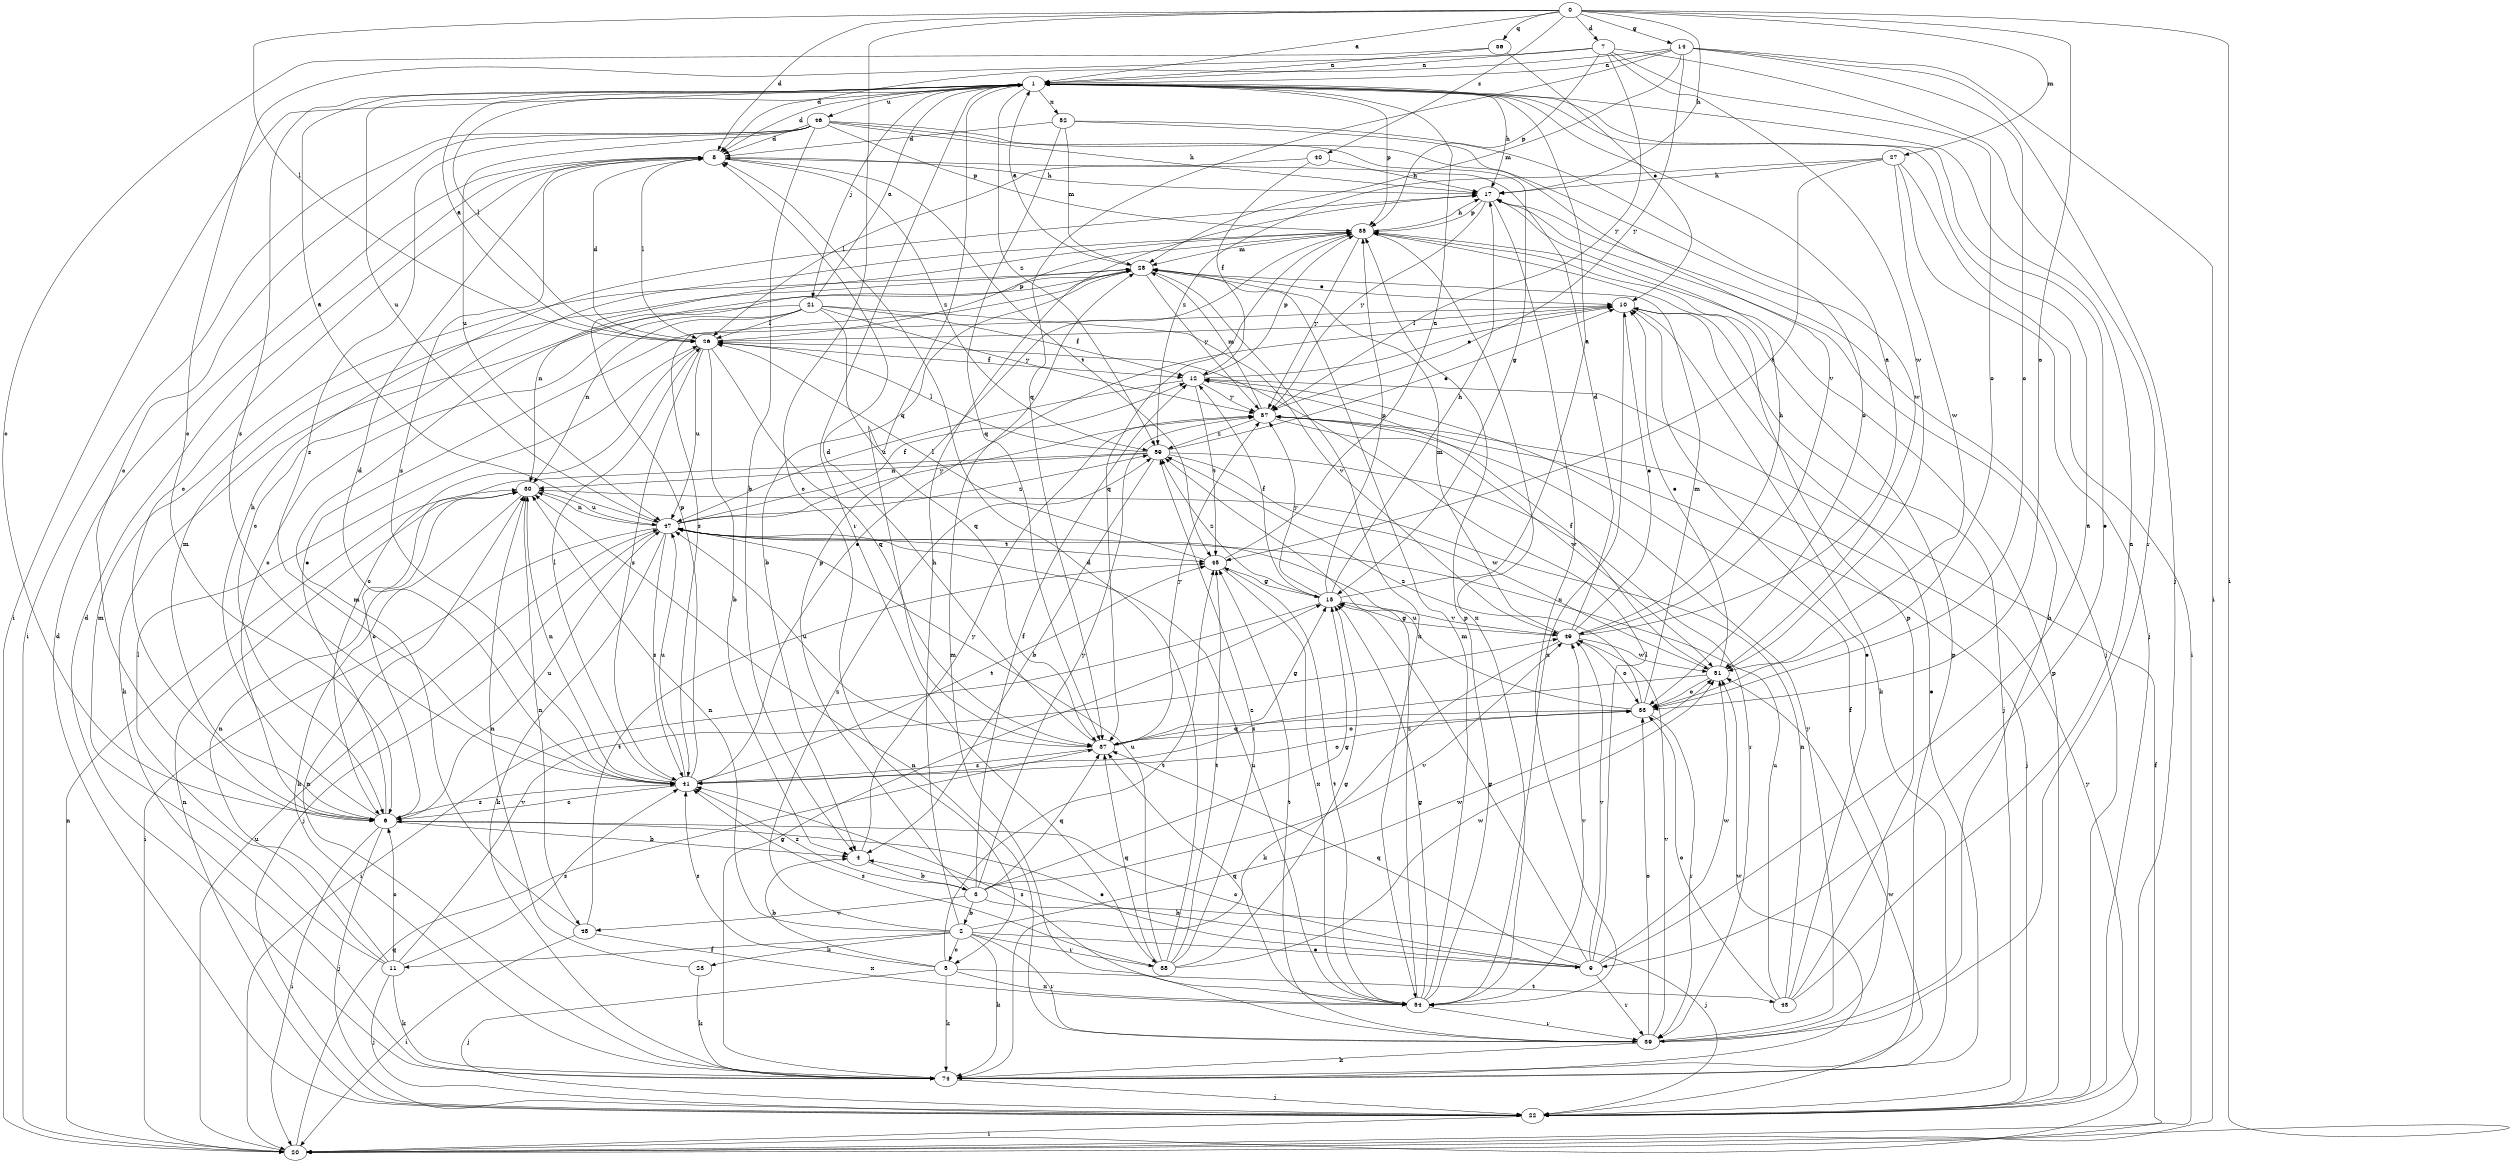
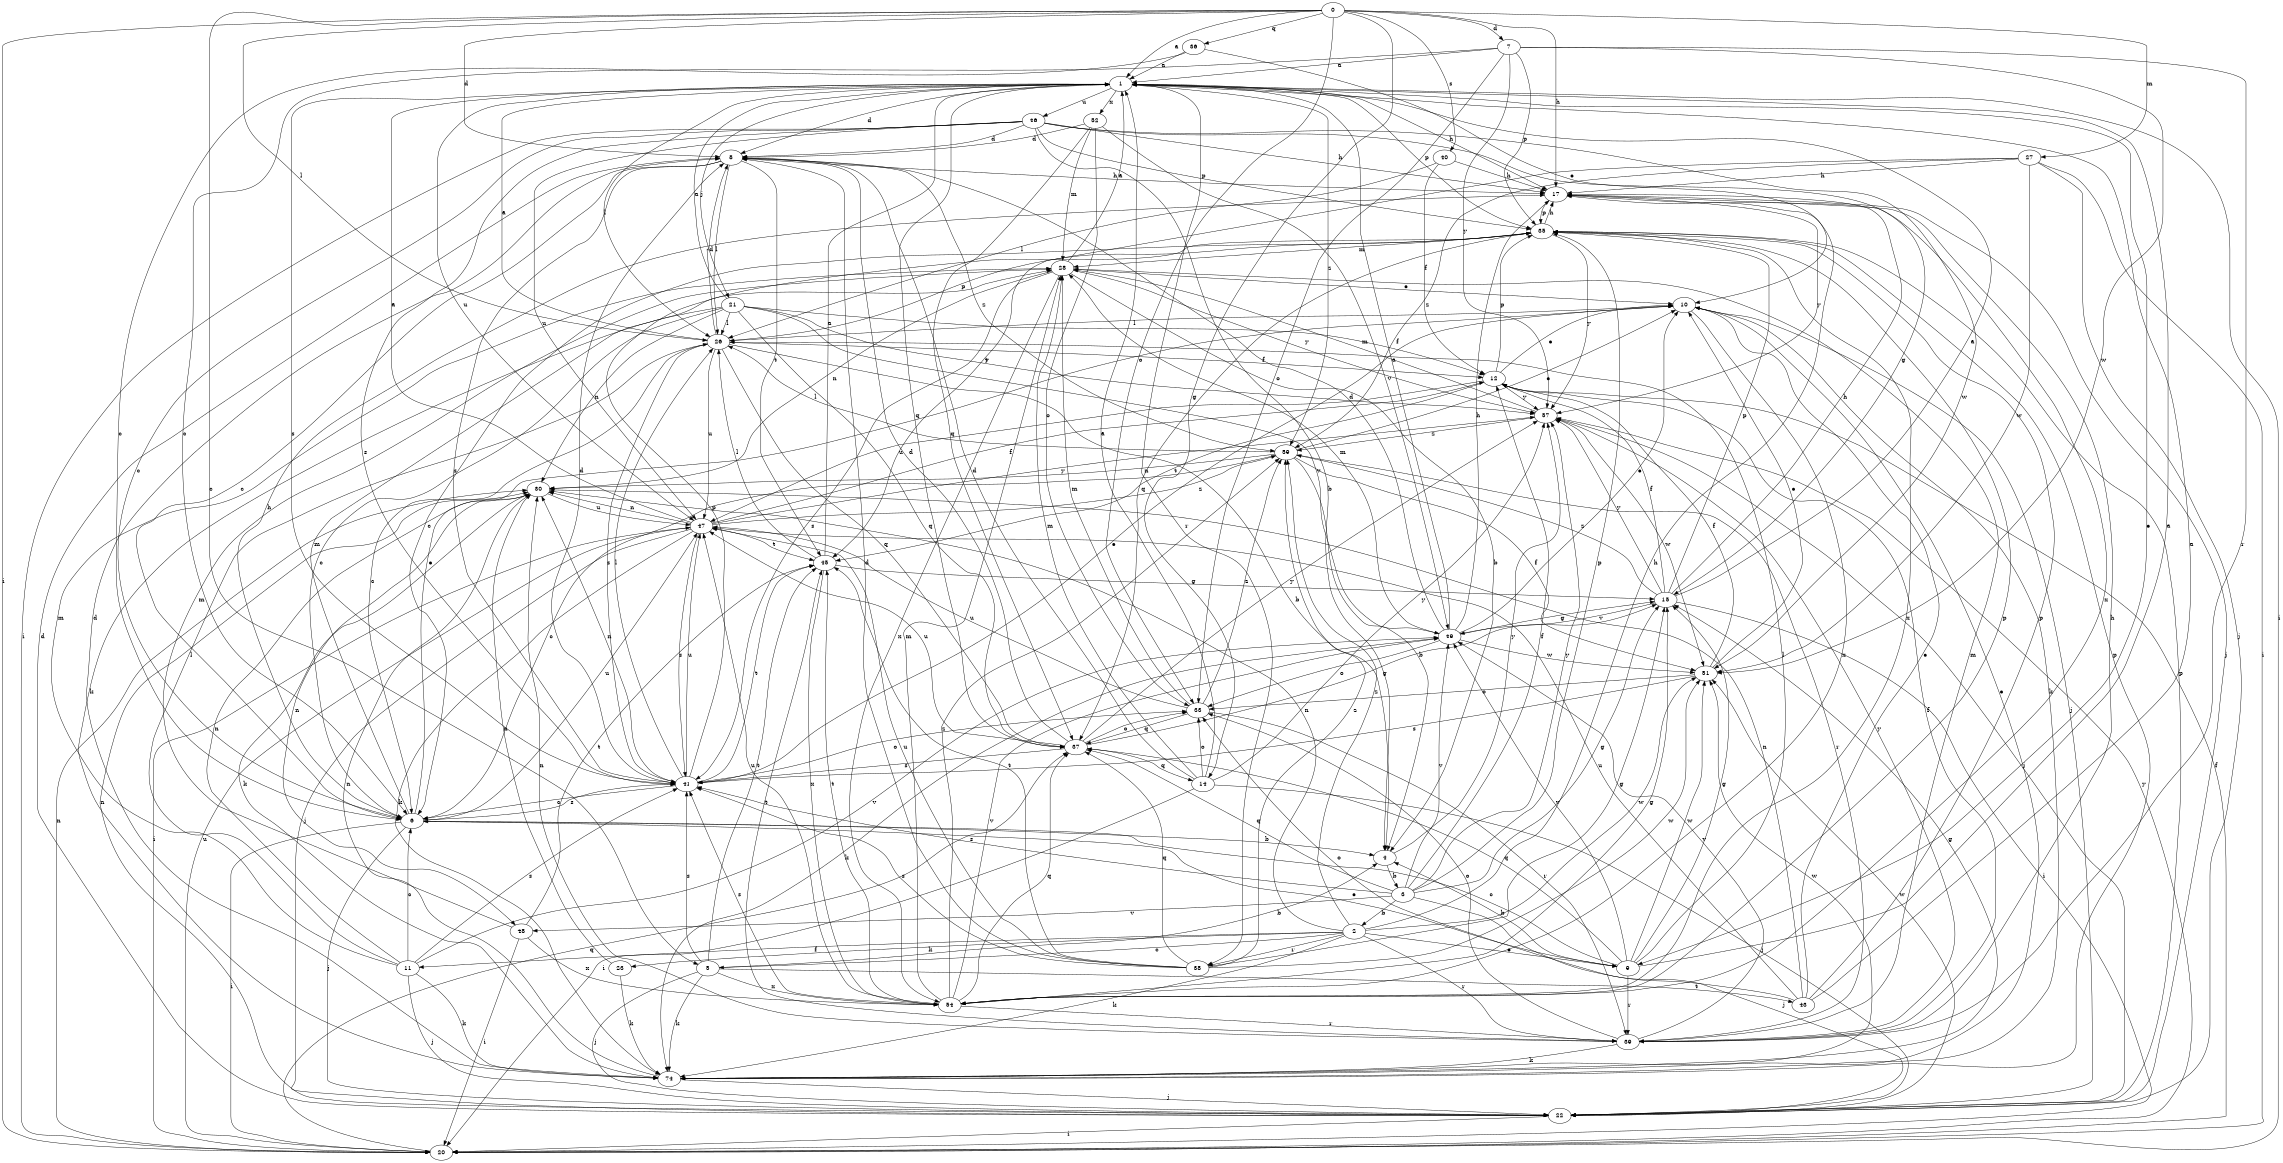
edge "14" -> "37": reversed
edge "59" -> "51": label "w" -> "f"
